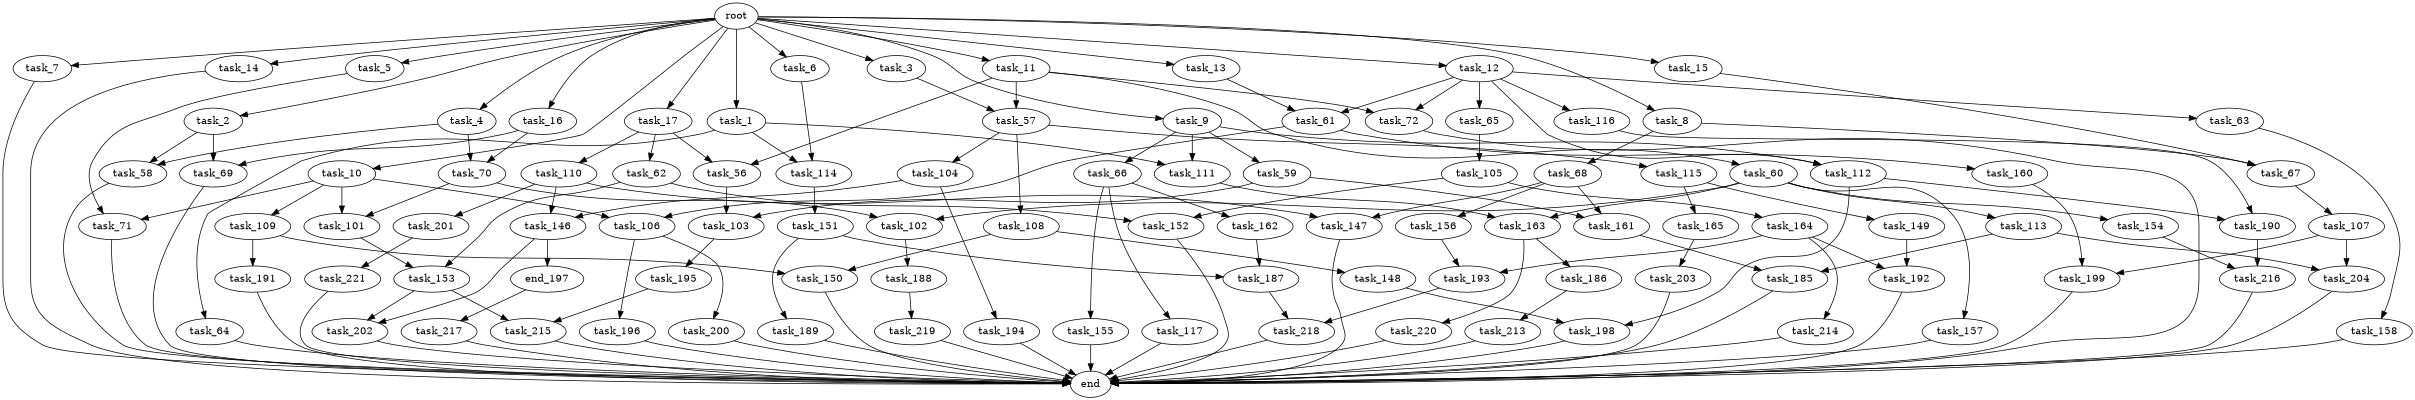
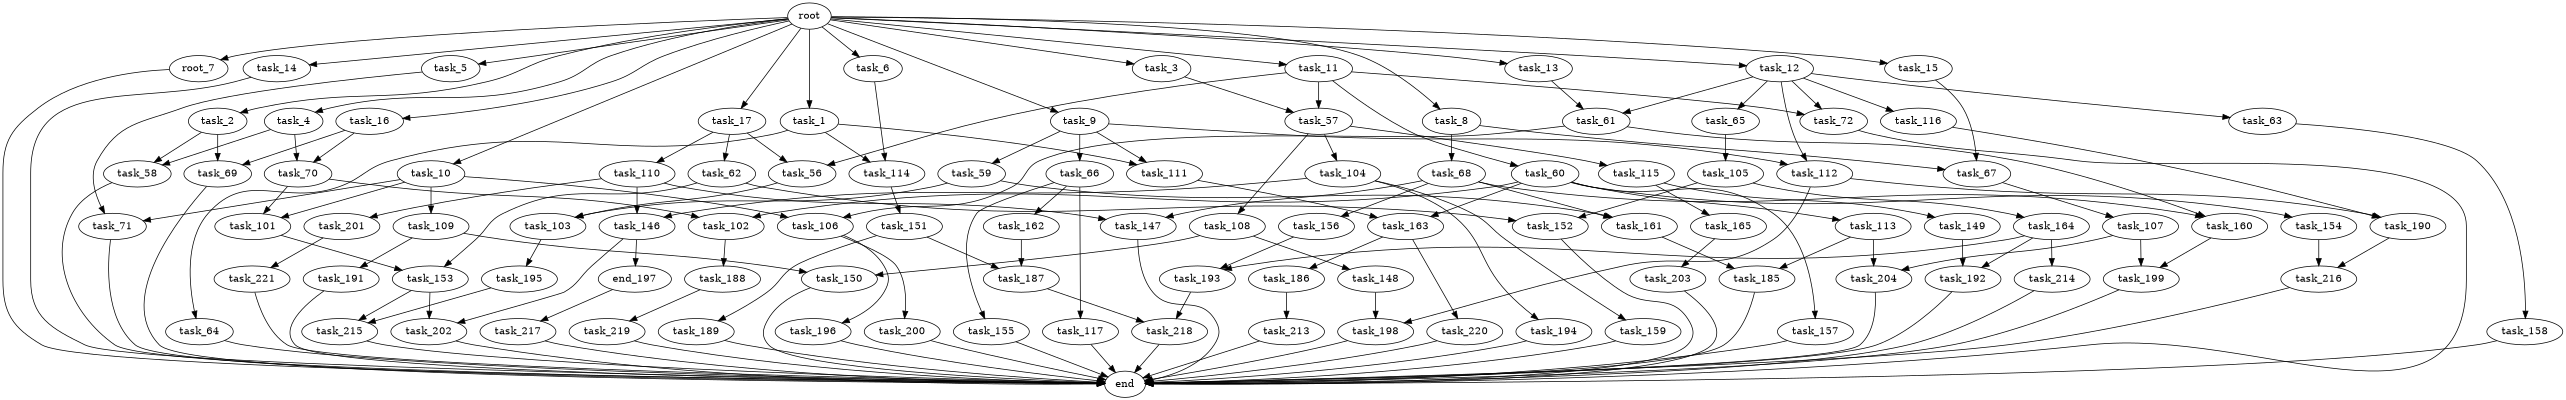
node "task_7": label "task_7" -> "root_7"
edge "task_68" -> "task_160": added
node "task_159": added
